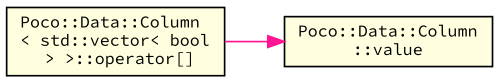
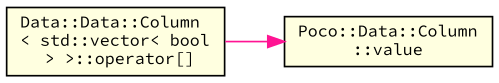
node "Poco::Data::Column < std::vector< bool > >::operator[]": label "Poco::Data::Column < std::vector< bool > >::operator[]" -> "Data::Data::Column < std::vector< bool > >::operator[]"
